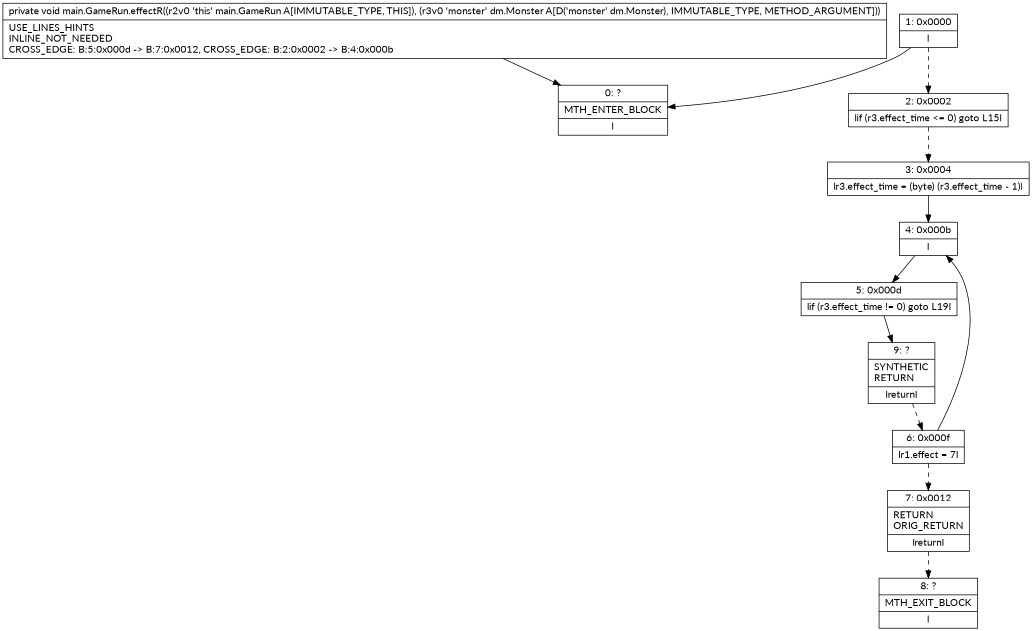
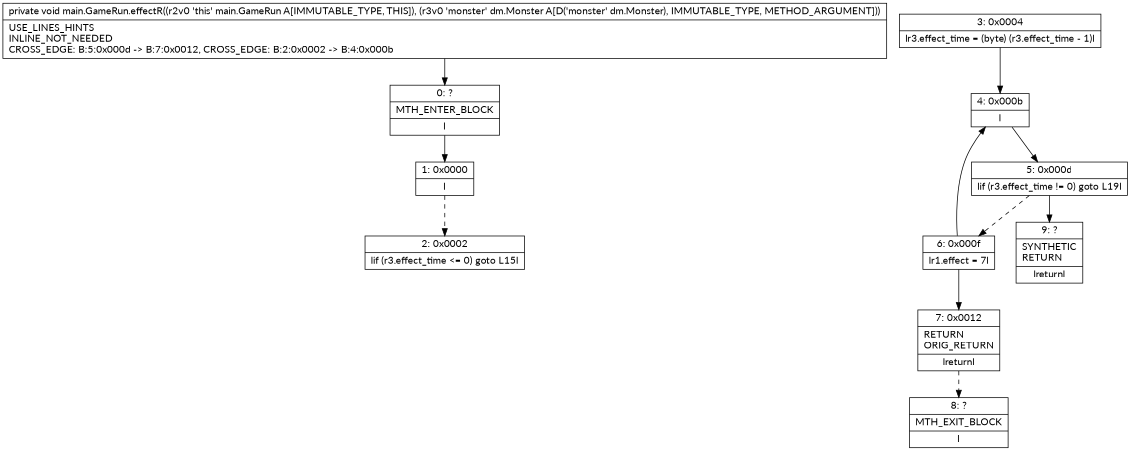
edge "1: 0x0000" -> "0: ?": reversed
edge "2: 0x0002" -> "3: 0x0004": removed
edge "9: ?" -> "6: 0x000f": now "5: 0x000d" -> "6: 0x000f"
edge "6: 0x000f" -> "7: 0x0012": style dashed -> solid
